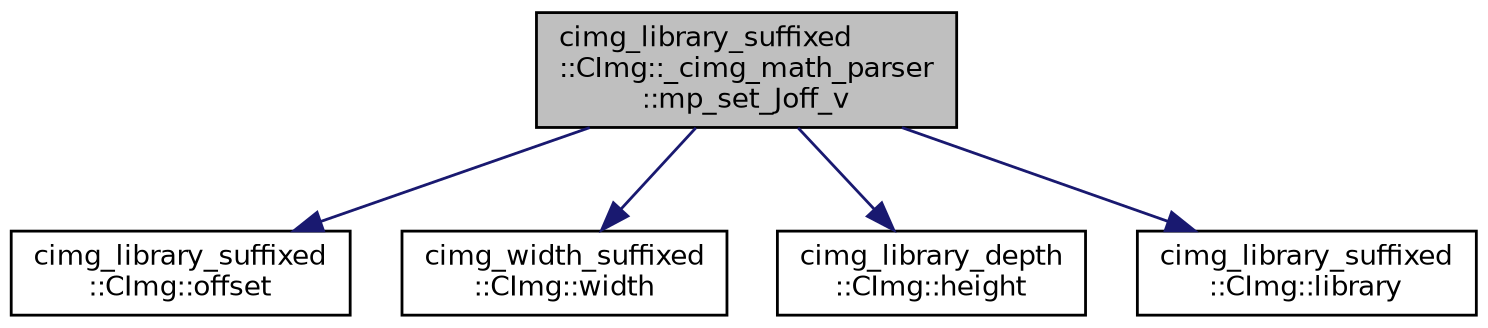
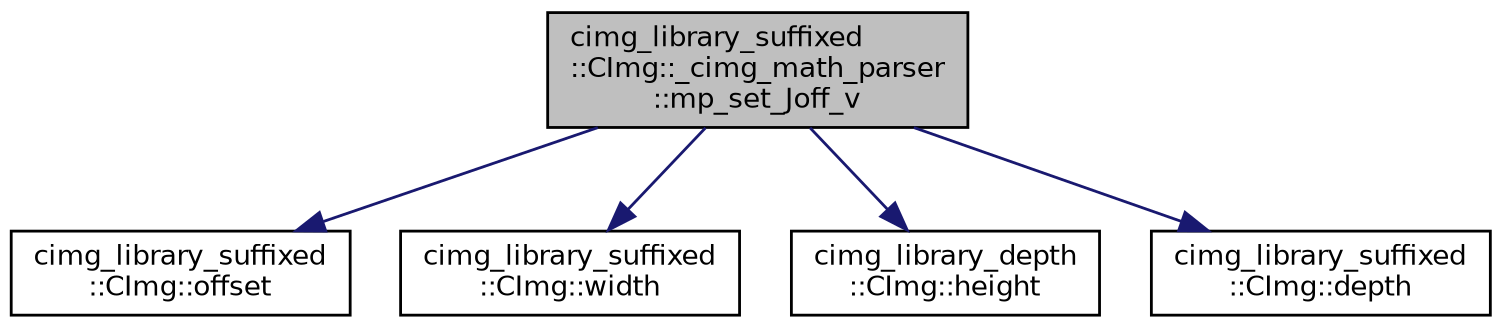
node "cimg_width_suffixed ::CImg::width": label "cimg_width_suffixed ::CImg::width" -> "cimg_library_suffixed ::CImg::width"
node "cimg_library_suffixed ::CImg::library": label "cimg_library_suffixed ::CImg::library" -> "cimg_library_suffixed ::CImg::depth"
